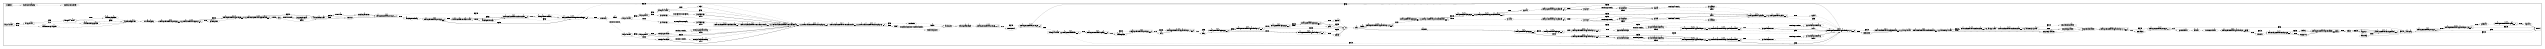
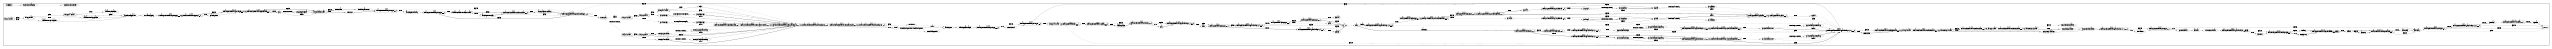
edge "learn_notify" -> "meta.l2_metadata.learning_enabled == 1;": reversed
